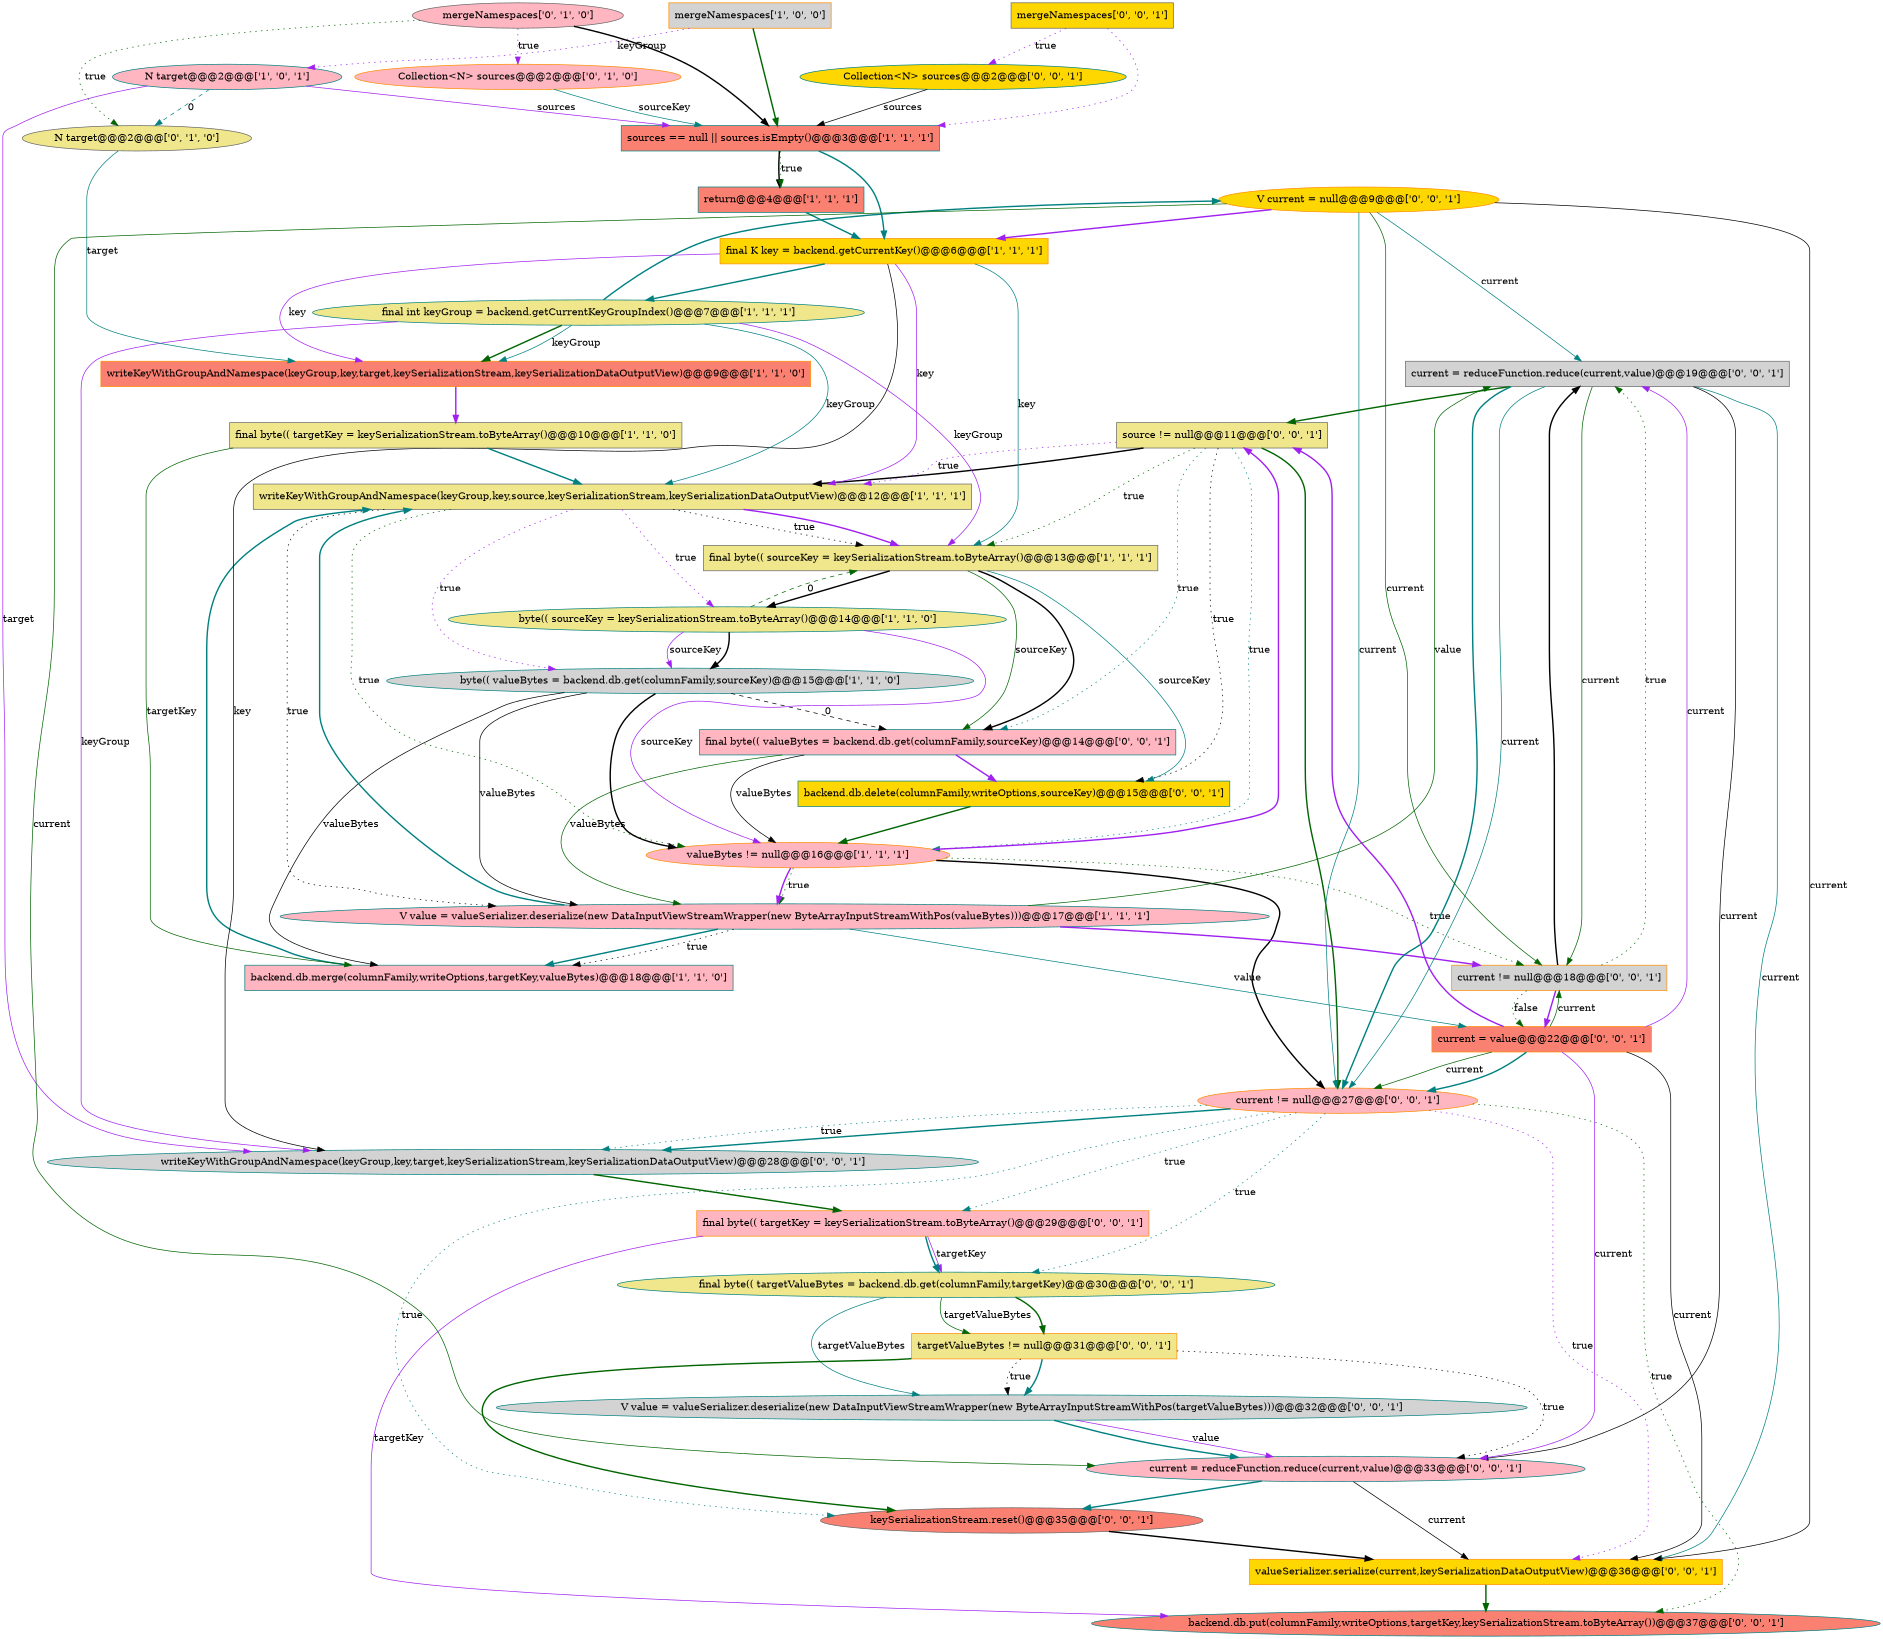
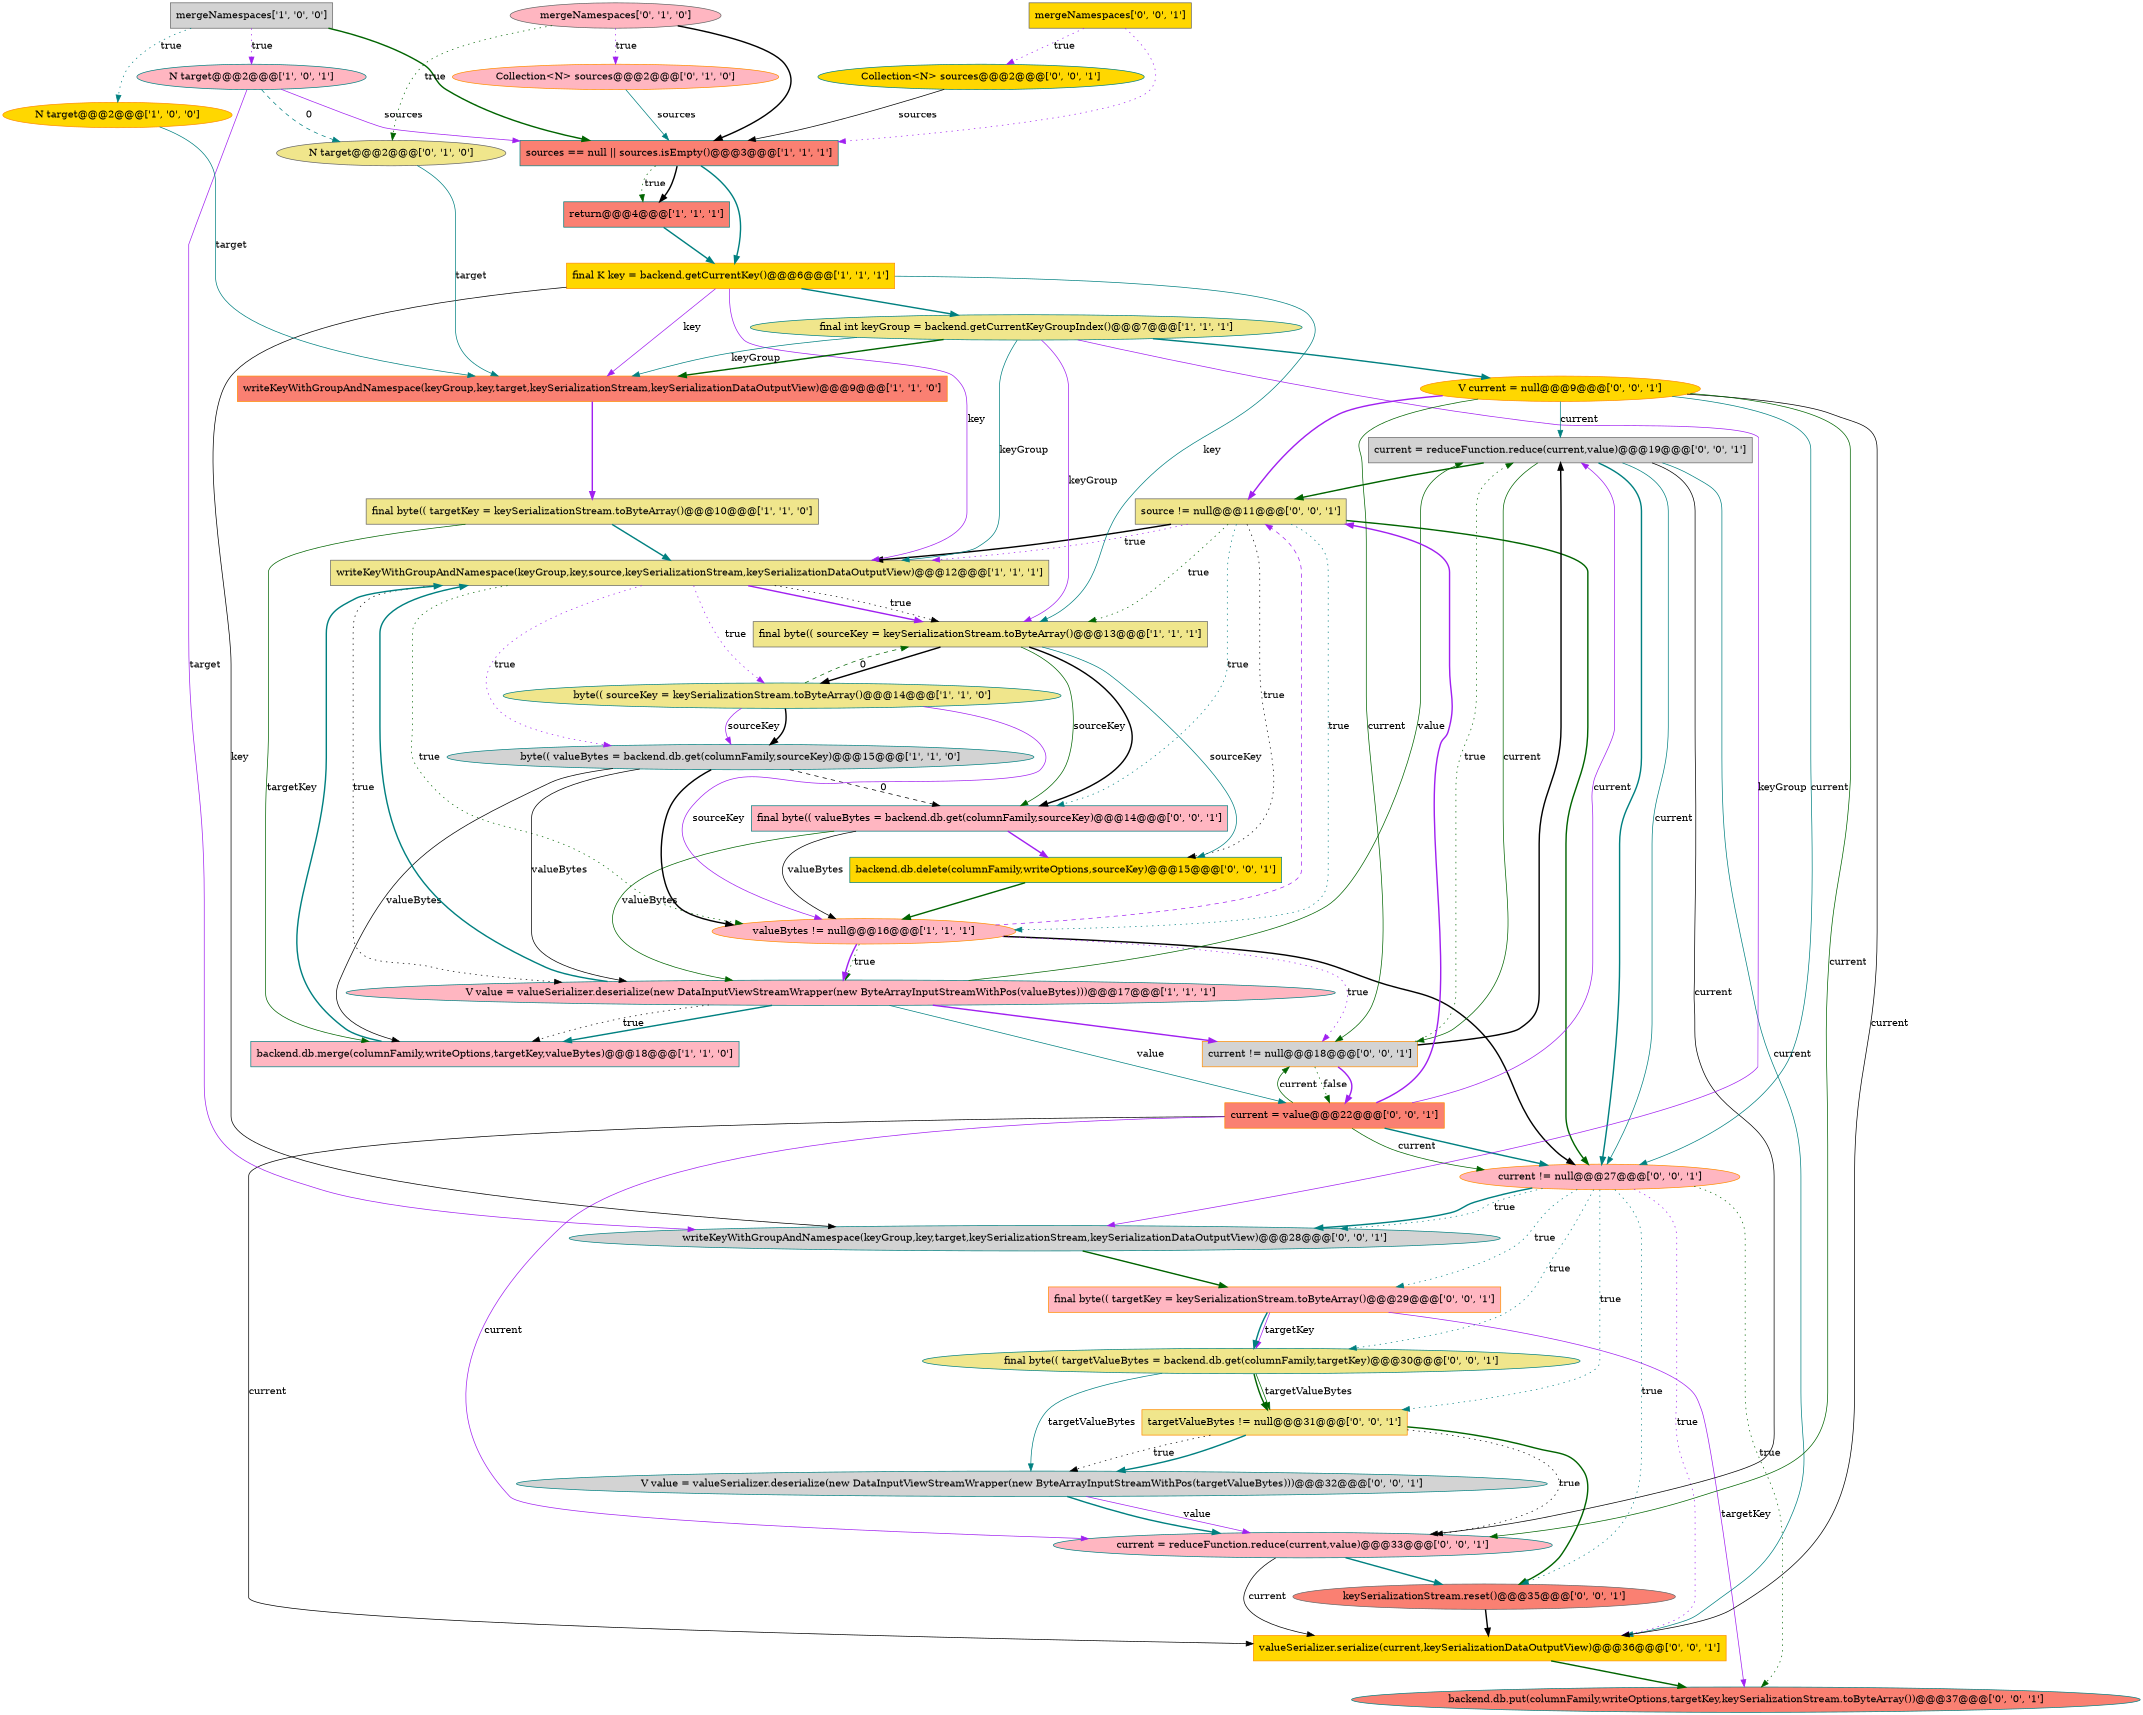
node "mergeNamespaces['1', '0', '0']": color darkorange -> gray40
edge "mergeNamespaces['1', '0', '0']" -> "N target@@@2@@@['1', '0', '1']": label "keyGroup" -> "true"
edge "Collection<N> sources@@@2@@@['0', '1', '0']" -> "sources == null || sources.isEmpty()@@@3@@@['1', '1', '1']": label "sourceKey" -> "sources"
node "N target@@@2@@@['1', '0', '0']": added
edge "V current = null@@@9@@@['0', '0', '1']" -> "final K key = backend.getCurrentKey()@@@6@@@['1', '1', '1']": now "V current = null@@@9@@@['0', '0', '1']" -> "source != null@@@11@@@['0', '0', '1']"
edge "valueBytes != null@@@16@@@['1', '1', '1']" -> "source != null@@@11@@@['0', '0', '1']": style bold -> dashed
edge "valueBytes != null@@@16@@@['1', '1', '1']" -> "current != null@@@18@@@['0', '0', '1']": color darkgreen -> purple
edge "current != null@@@27@@@['0', '0', '1']" -> "targetValueBytes != null@@@31@@@['0', '0', '1']": added, label "true"
